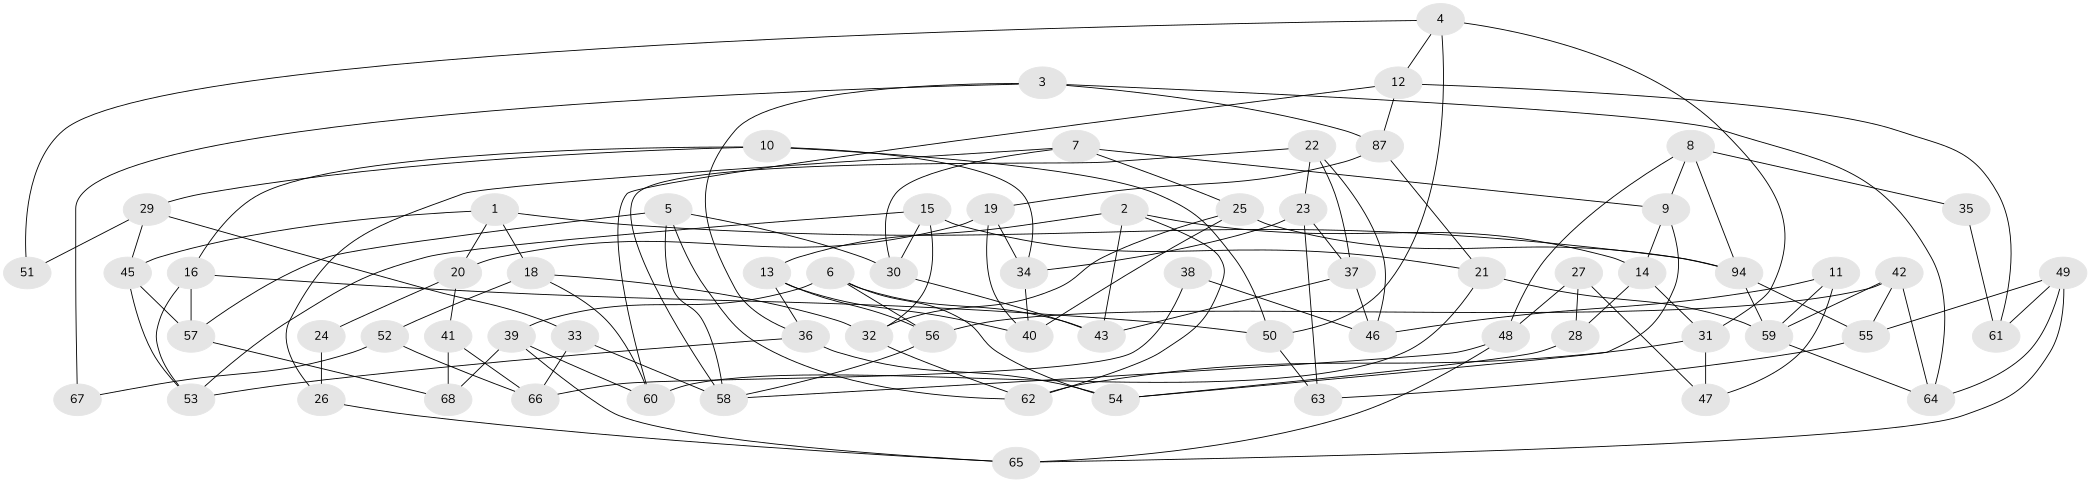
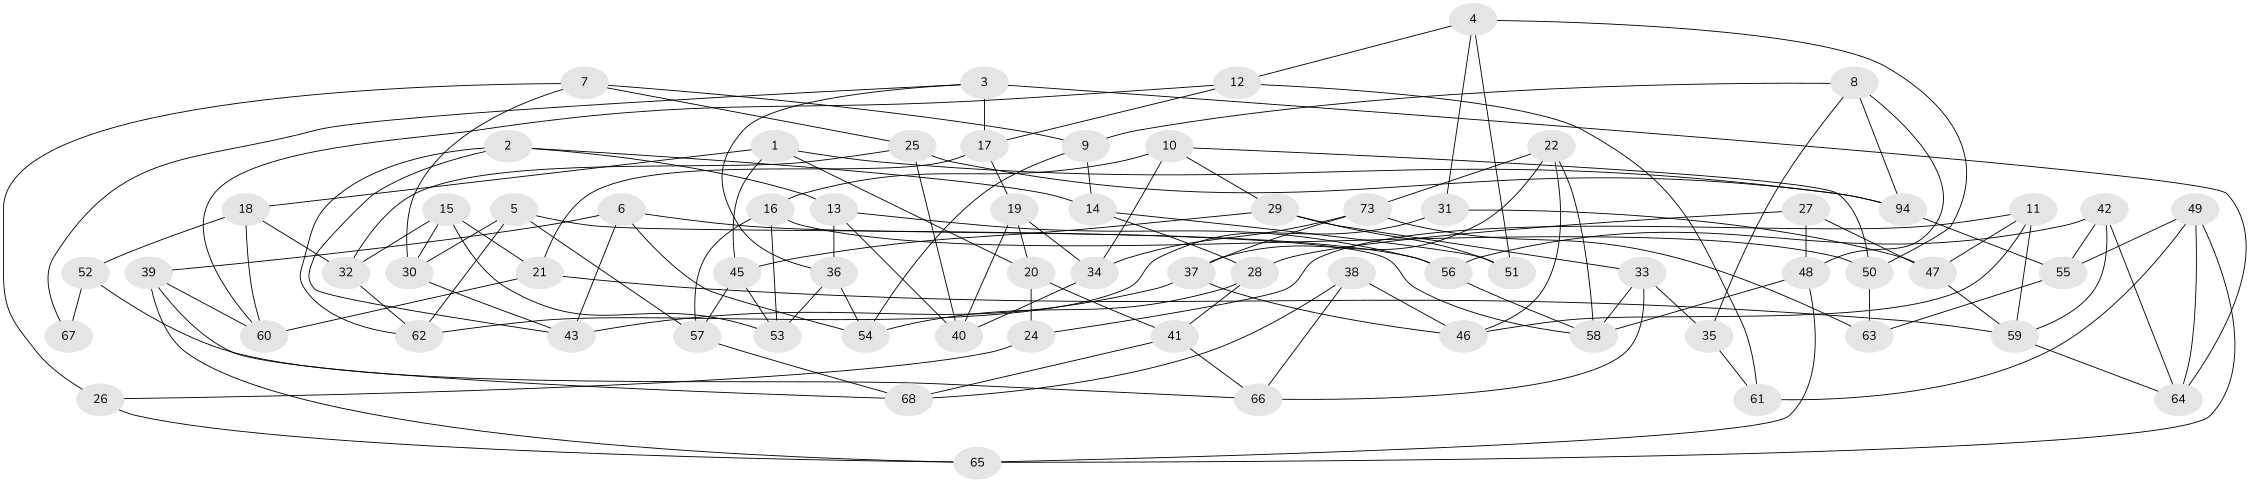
node "87": label "87" -> "17"
node "23": label "23" -> "73"
edge "11" -- "24": added
edge "14" -- "31": now "14" -- "51"
edge "94" -- "59": now "47" -- "59"
edge "33" -- "35": added
edge "28" -- "41": added
edge "38" -- "68": added
